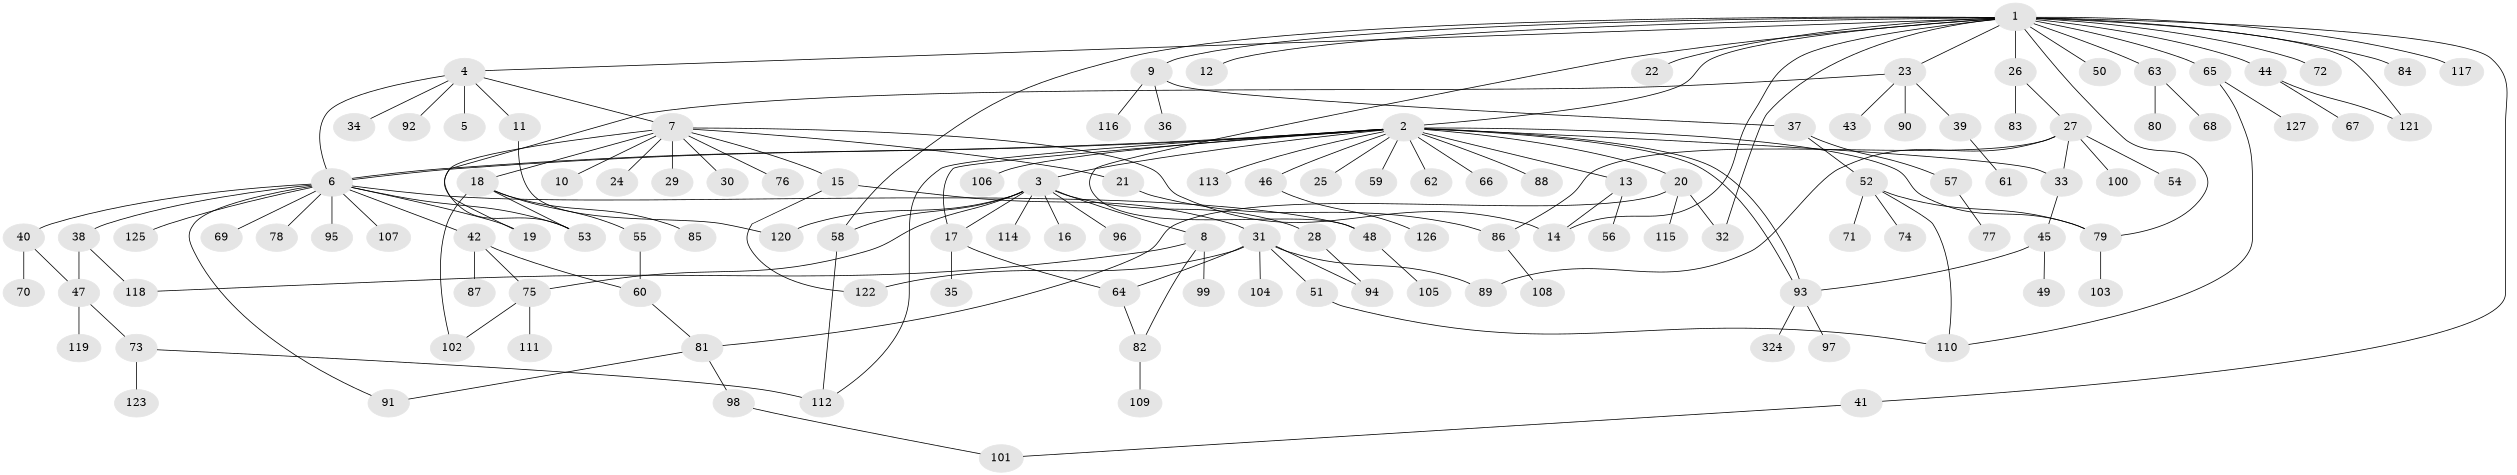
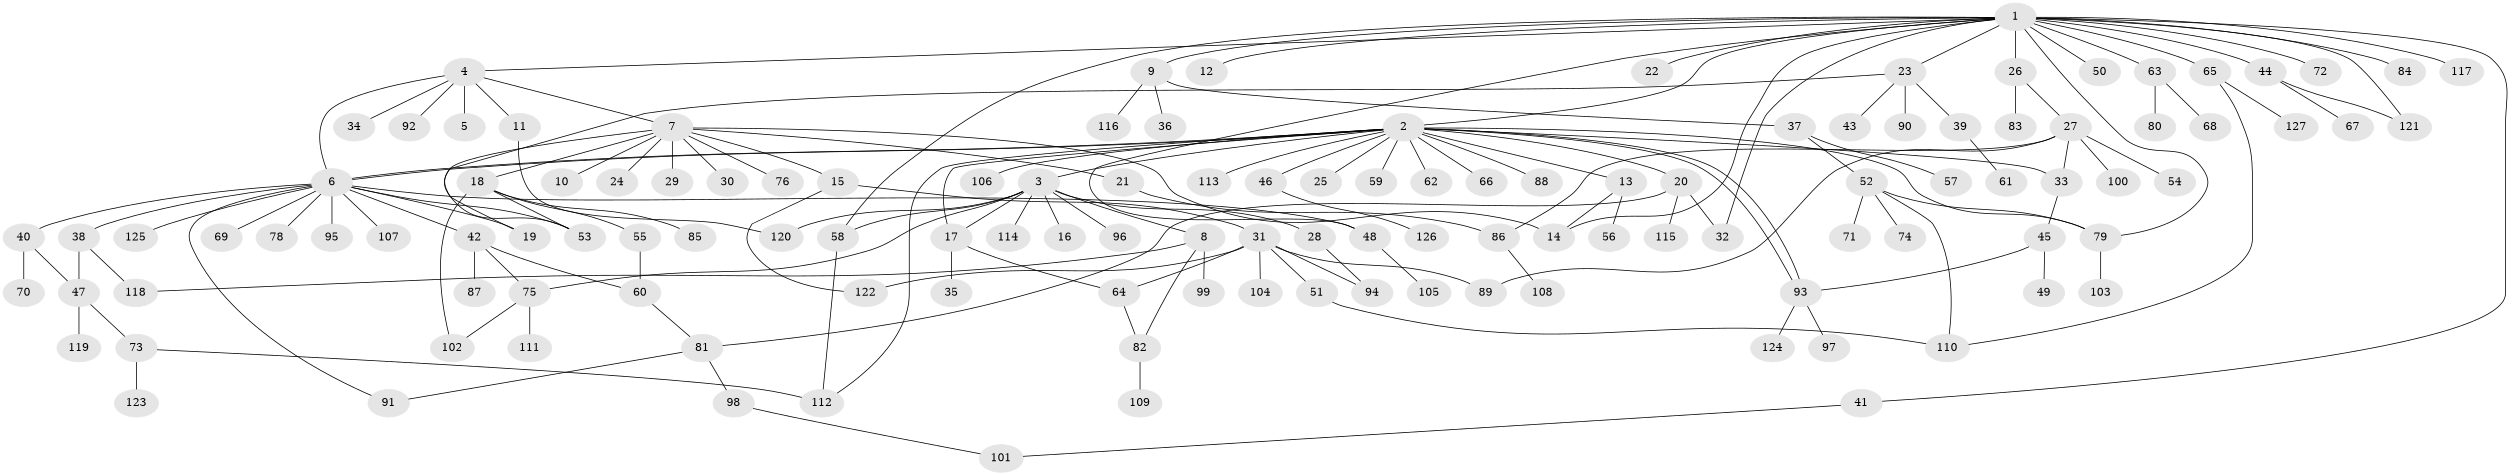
node "77": removed
node "324": label "324" -> "124"
